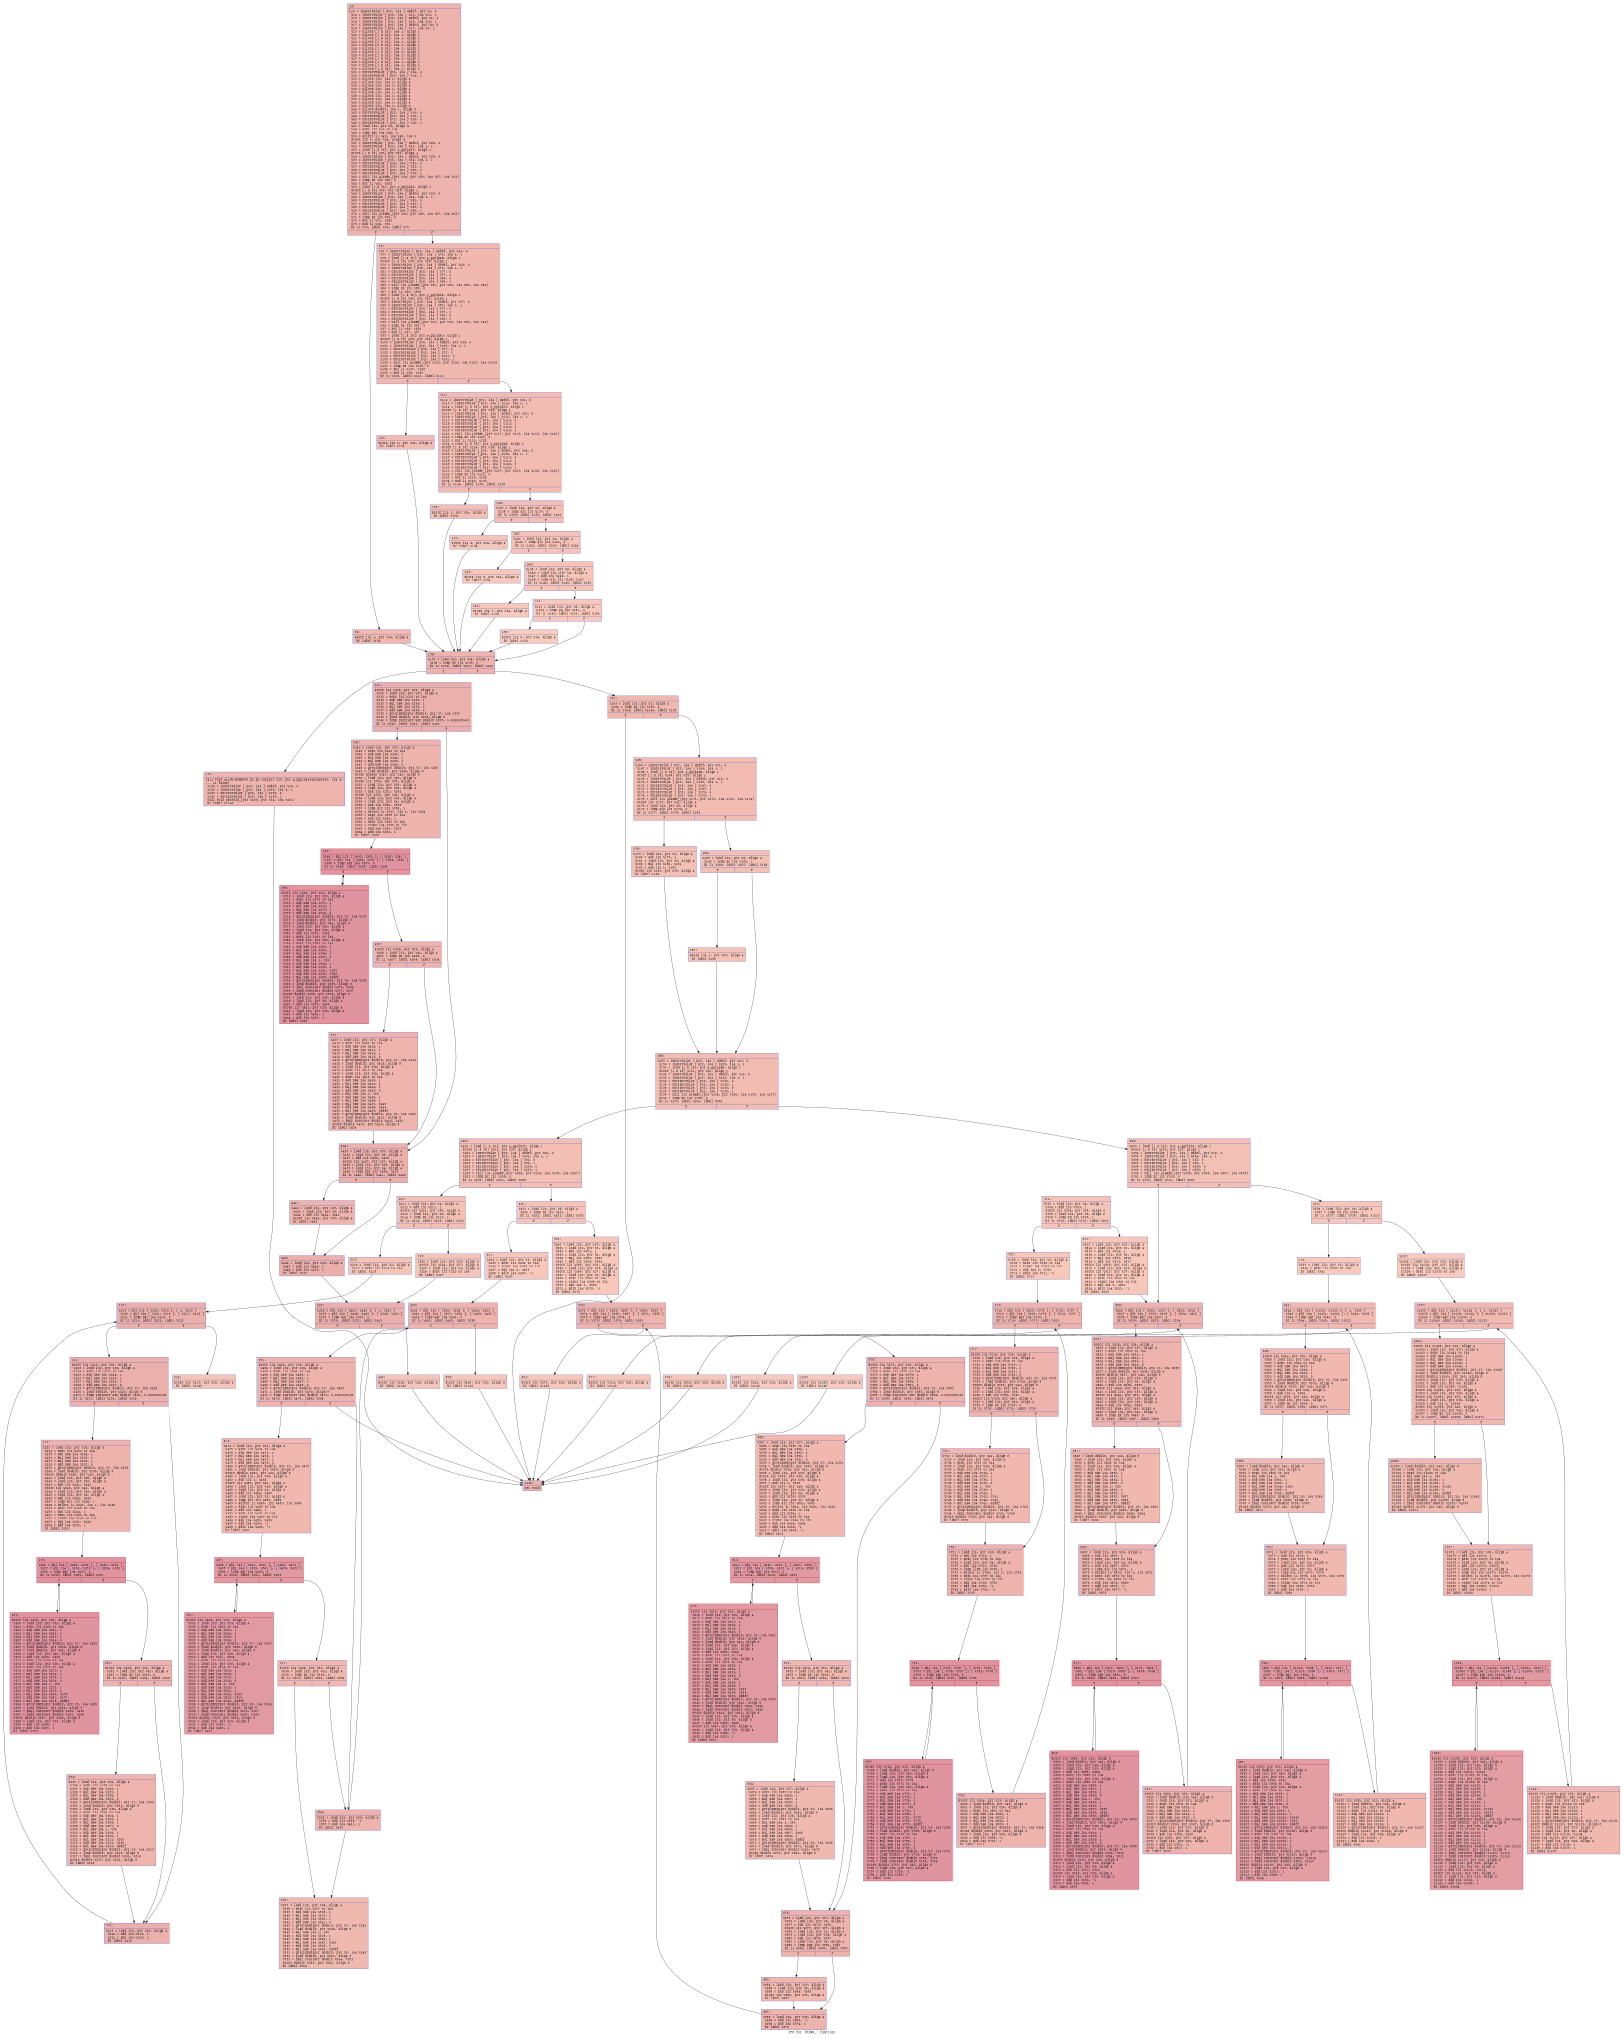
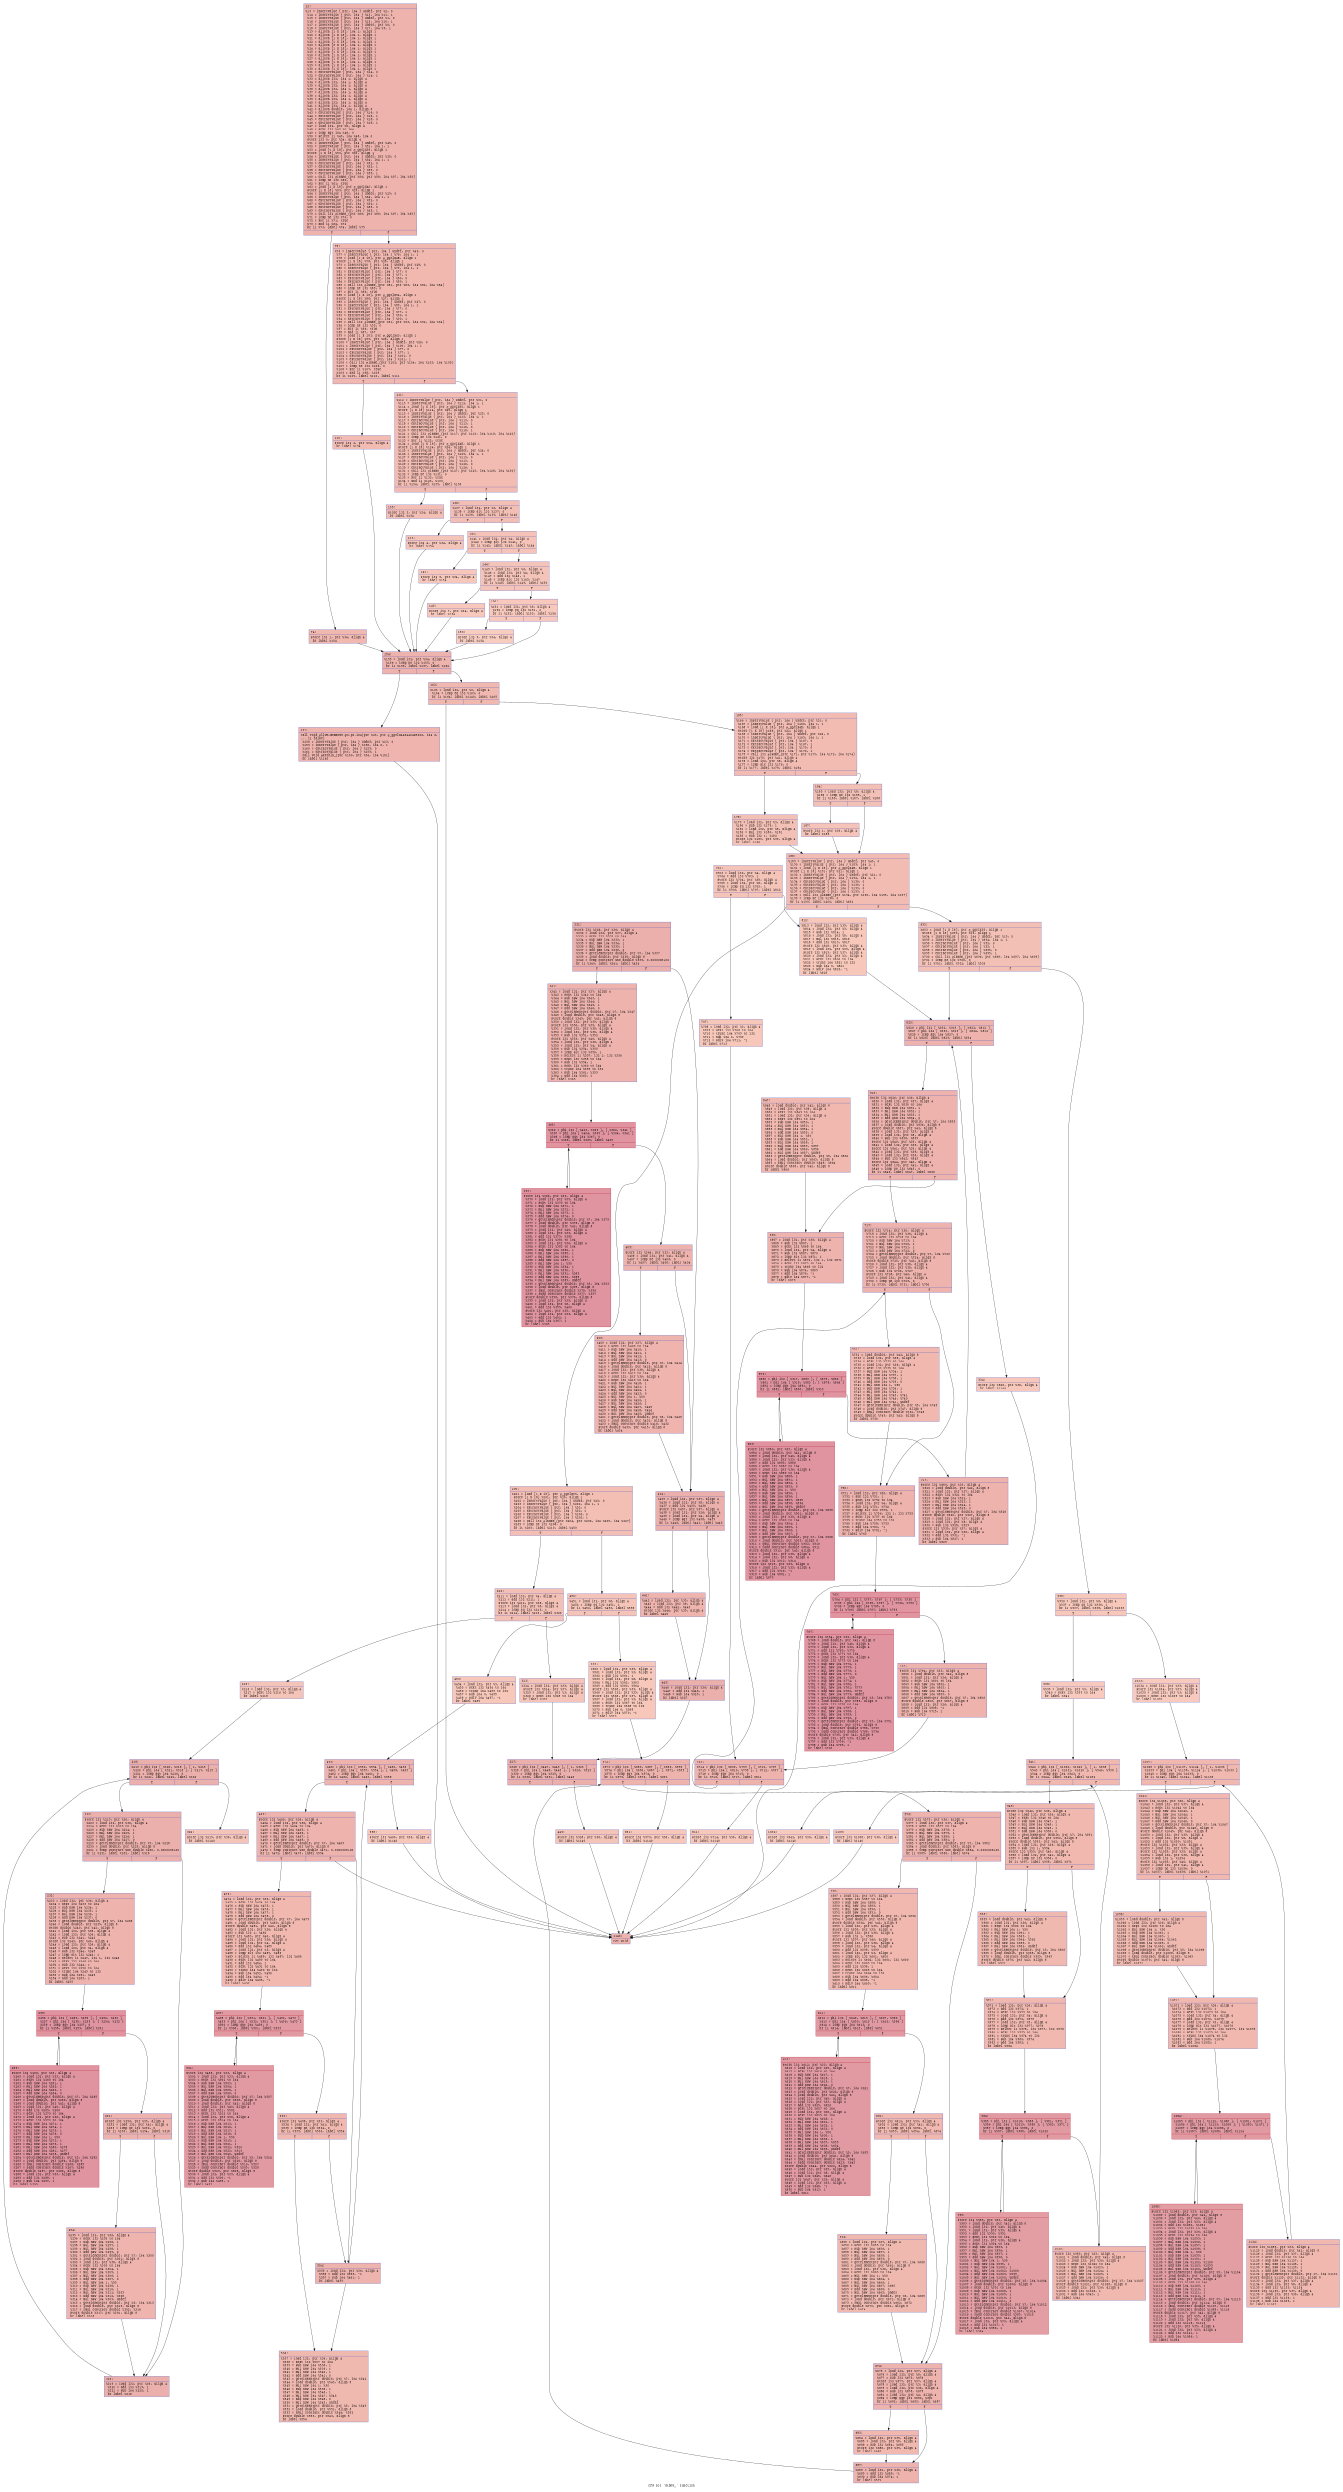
edge "829:" -> "847:": now "829:" -> "717:"
node "750:": text "%756 = icmp llvm i32 %755, 1" -> "%756 = icmp slt i32 %755, 1"
